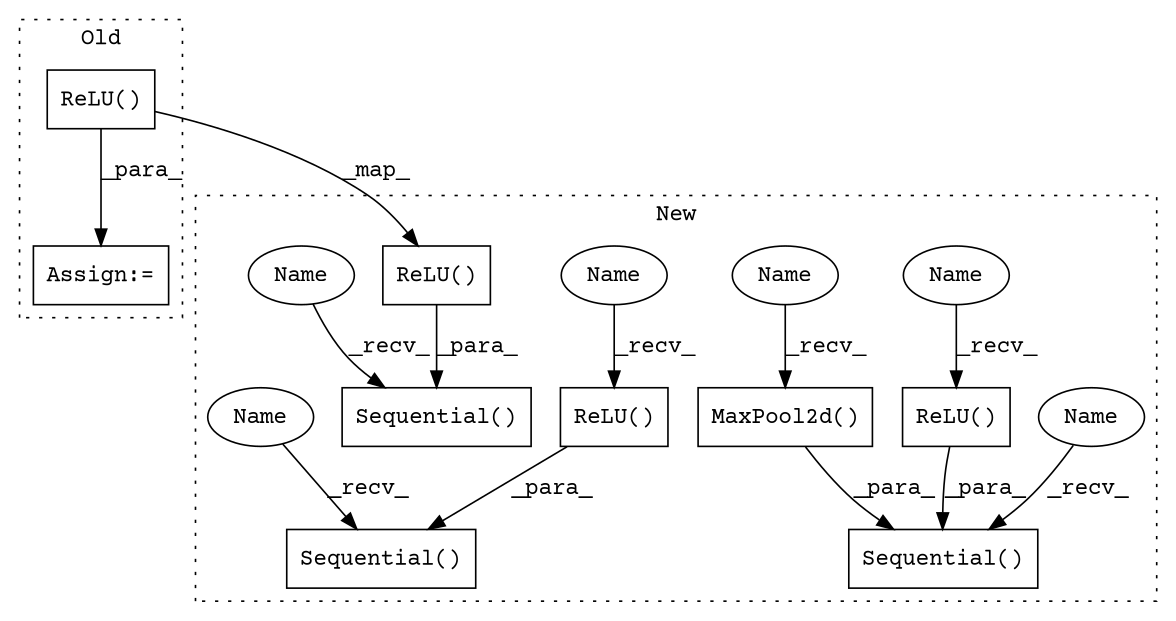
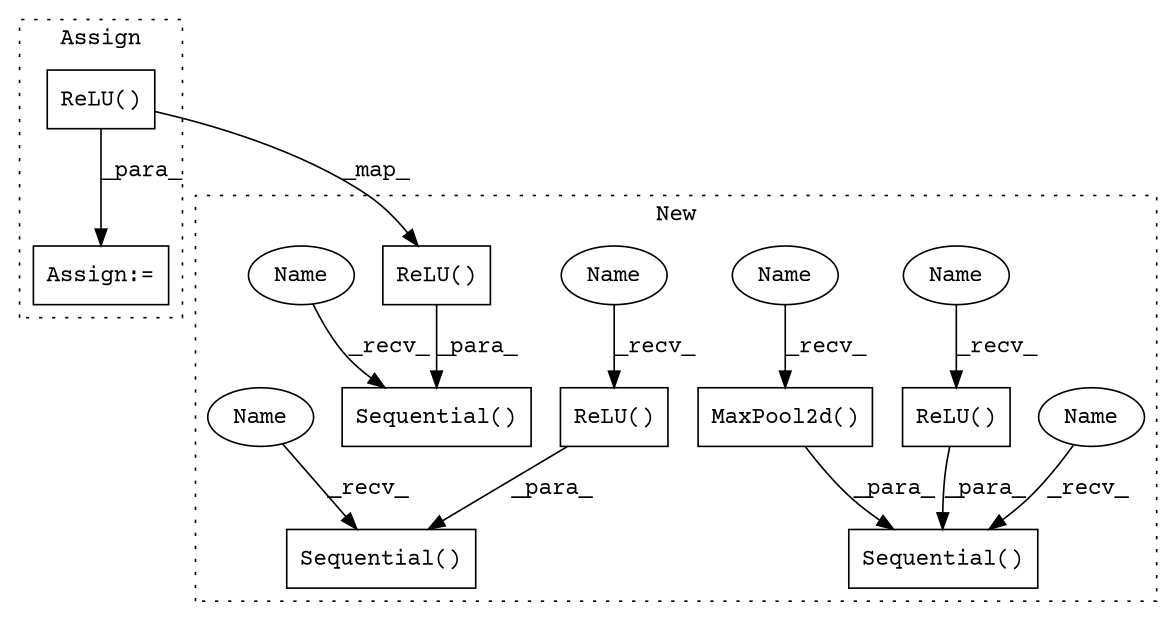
cluster "Old": label "Old" -> "Assign"
